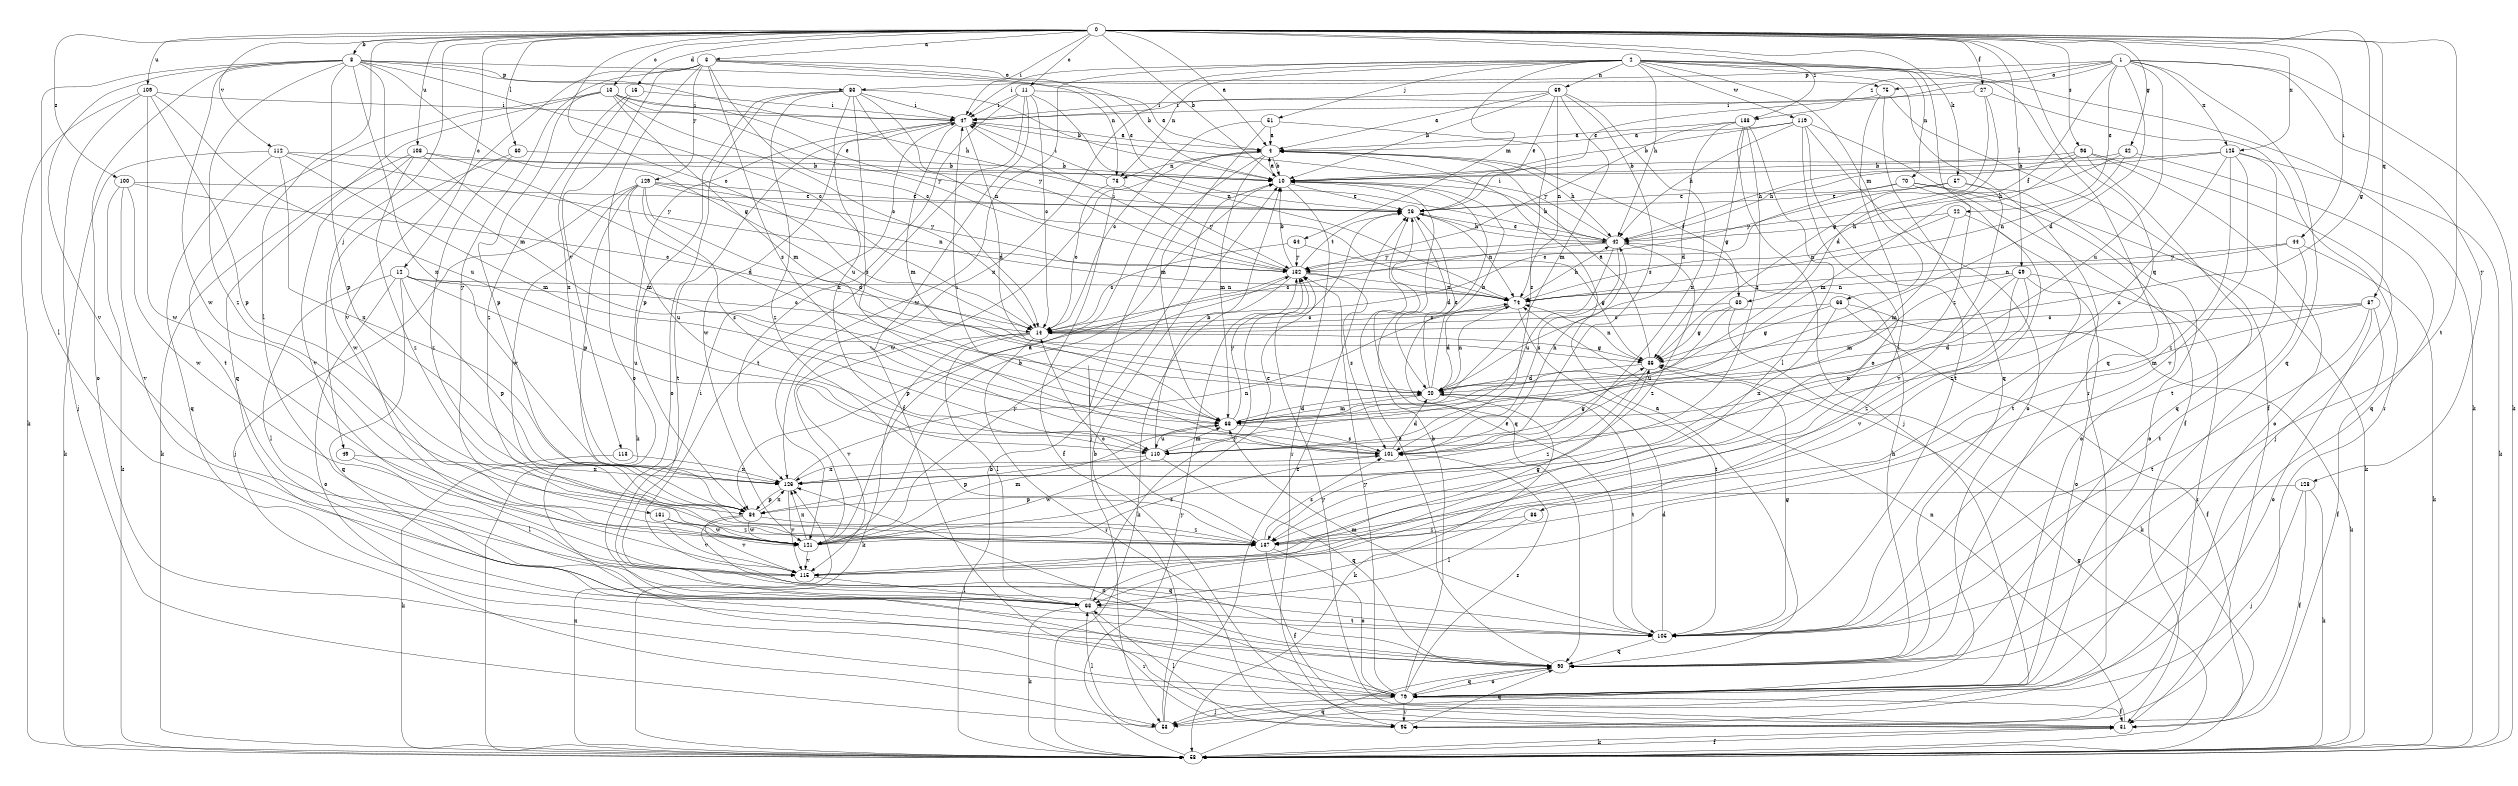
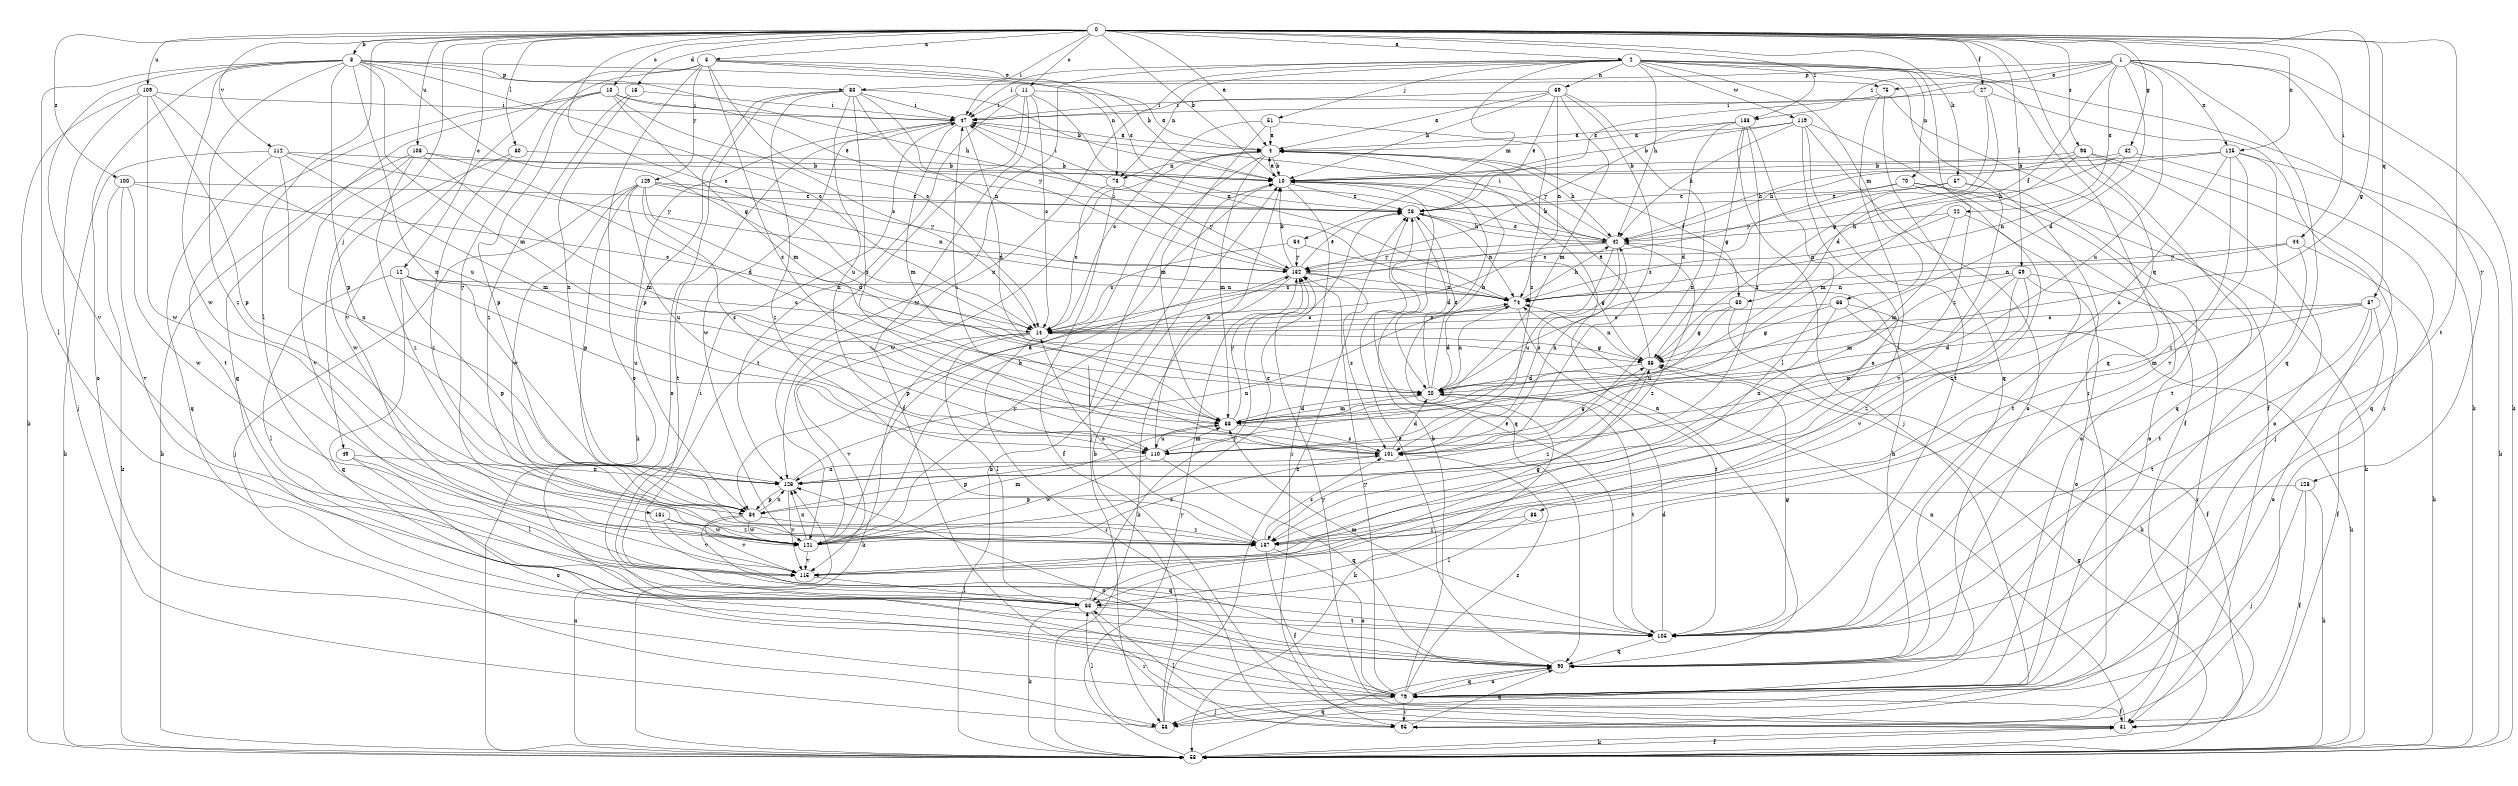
edge "0" -> "2": added, label "a"
edge "13" -> "132": removed, label "y"
edge "132" -> "26": label "t" -> "e"
node "113": removed
edge "12" -> "79": now "49" -> "79"
